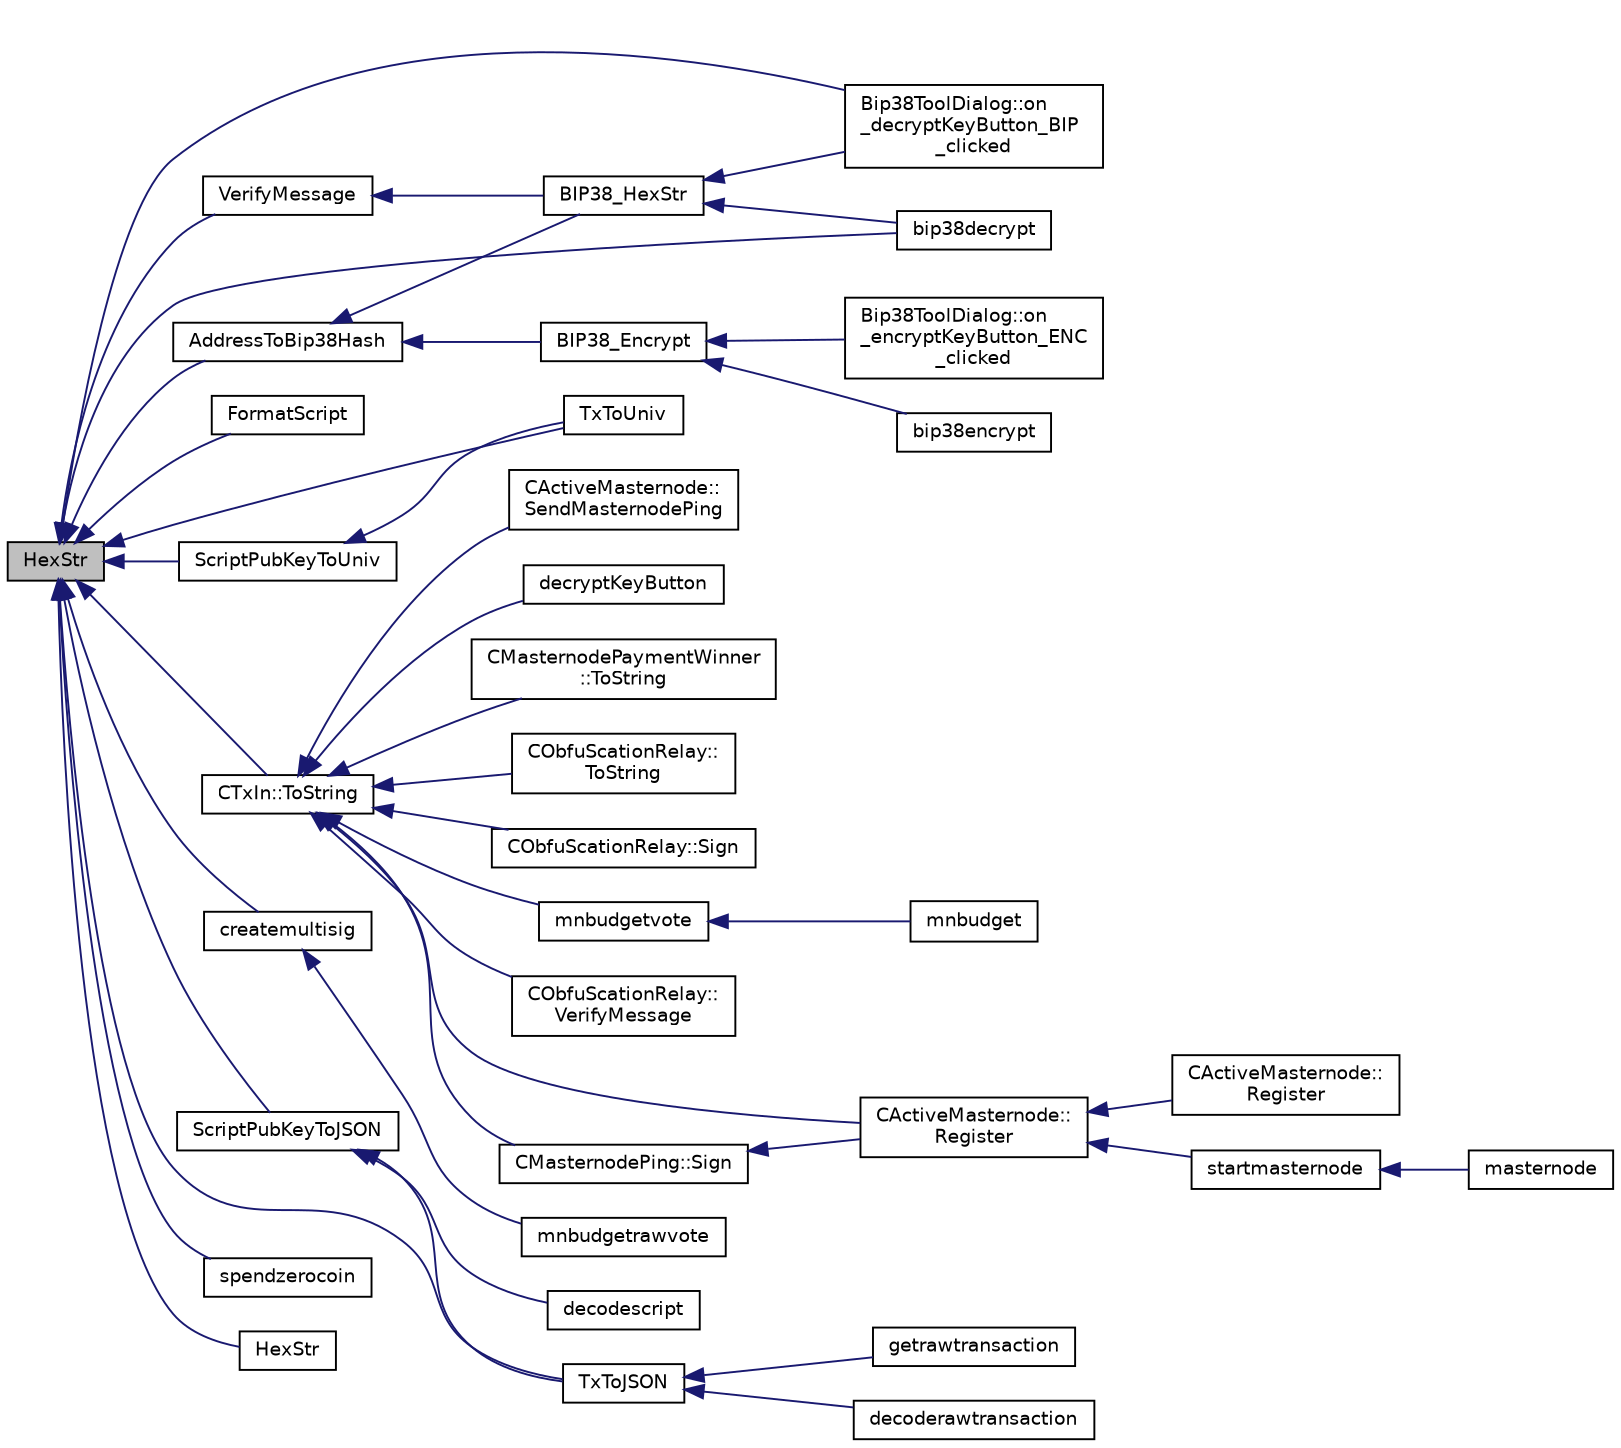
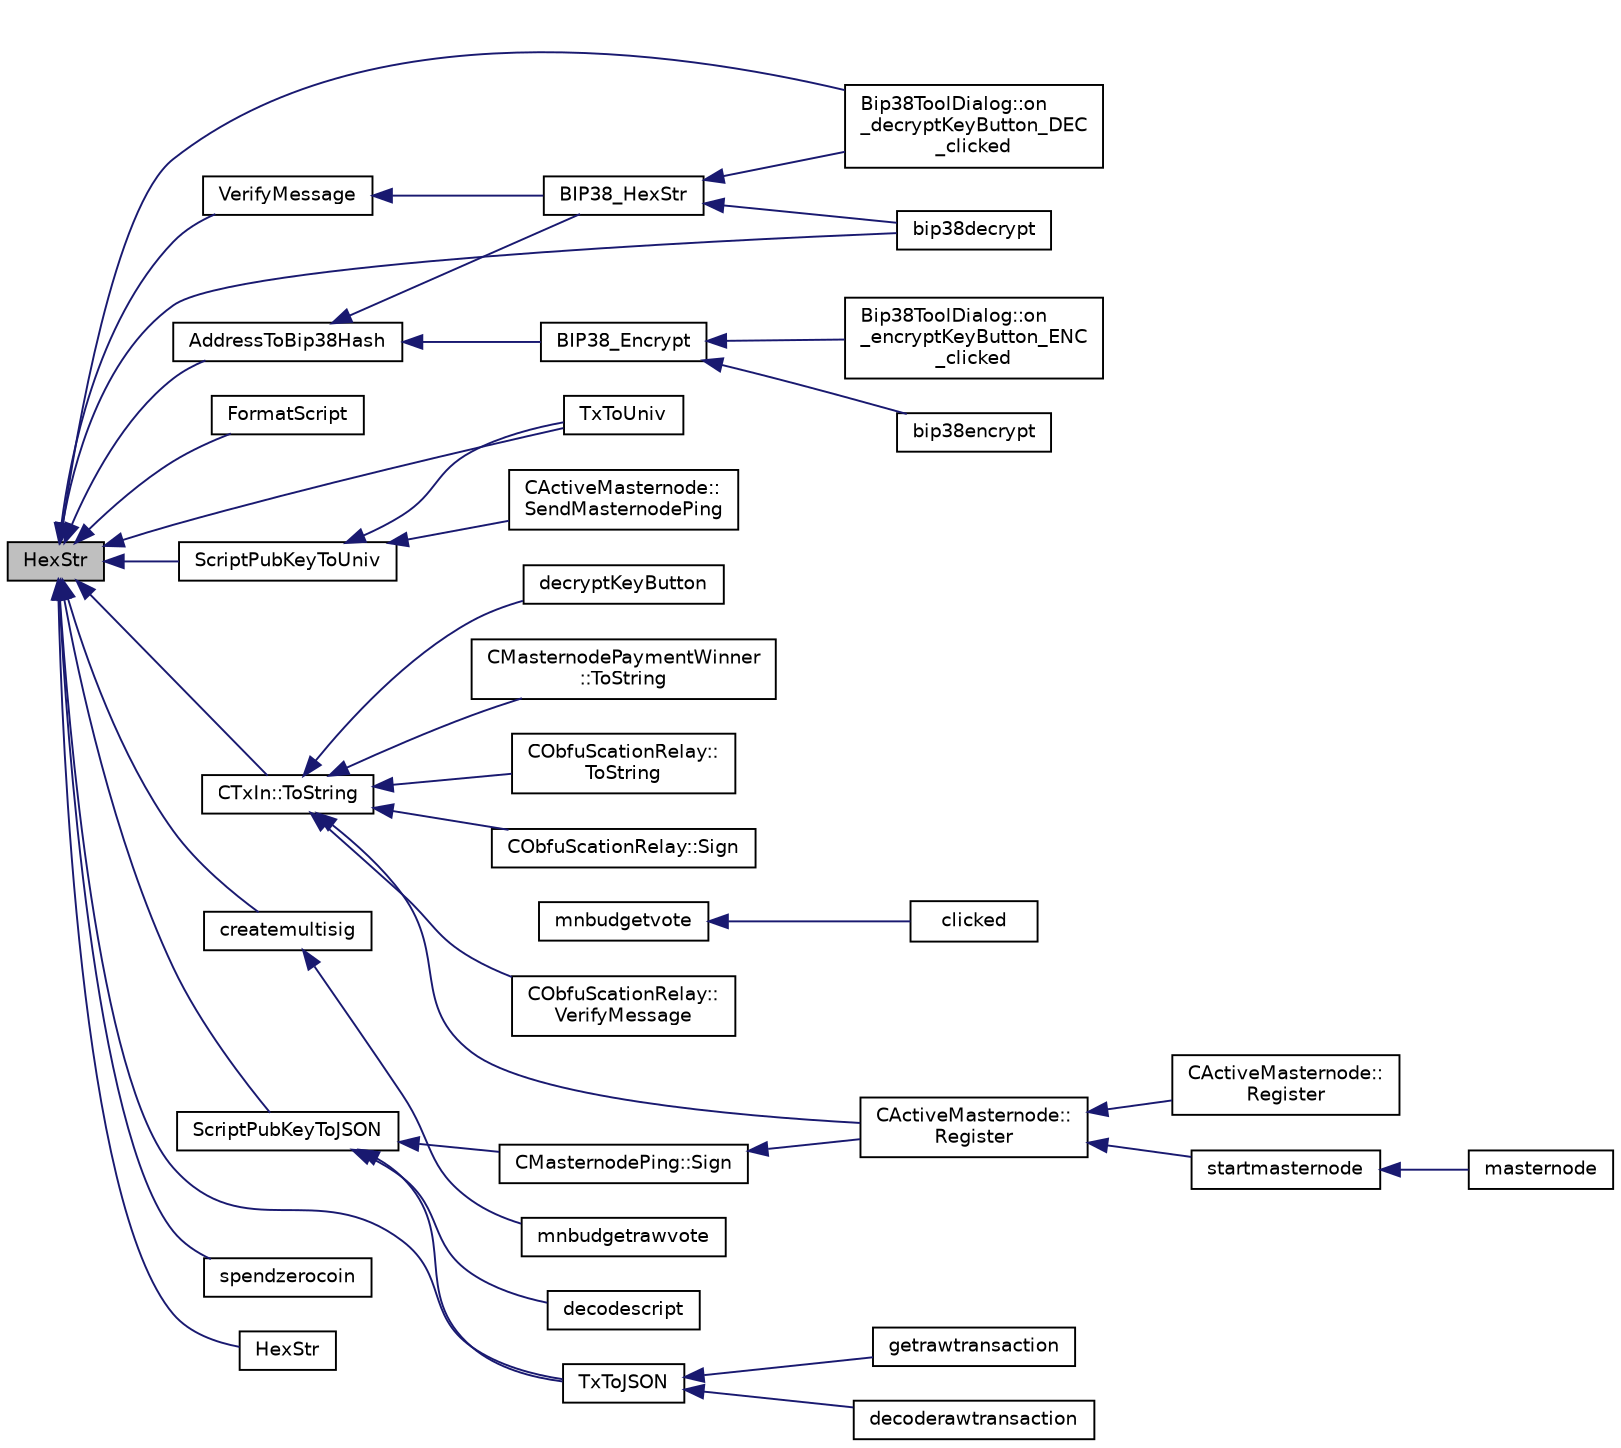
node "Bip38ToolDialog::on _decryptKeyButton_BIP _clicked": label "Bip38ToolDialog::on _decryptKeyButton_BIP _clicked" -> "Bip38ToolDialog::on _decryptKeyButton_DEC _clicked"
edge "CActiveMasternode:: SendMasternodePing" -> "CTxIn::ToString": now "CActiveMasternode:: SendMasternodePing" -> "ScriptPubKeyToUniv"
edge "mnbudgetvote" -> "CTxIn::ToString": removed
node "mnbudget": label "mnbudget" -> "clicked"
edge "CMasternodePing::Sign" -> "CTxIn::ToString": now "CMasternodePing::Sign" -> "ScriptPubKeyToJSON"
